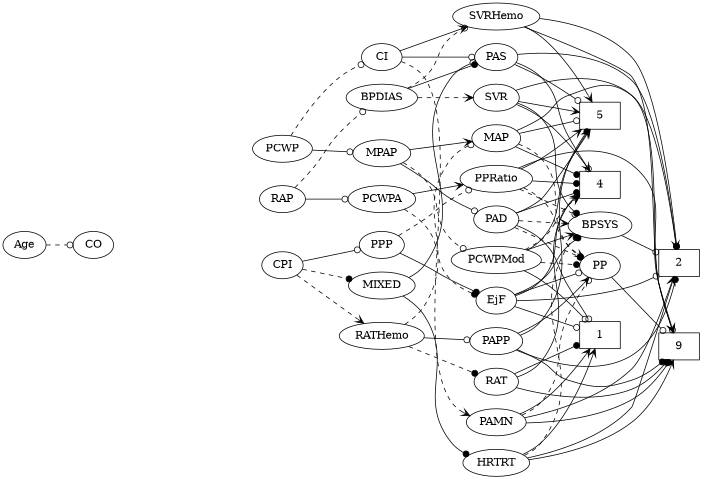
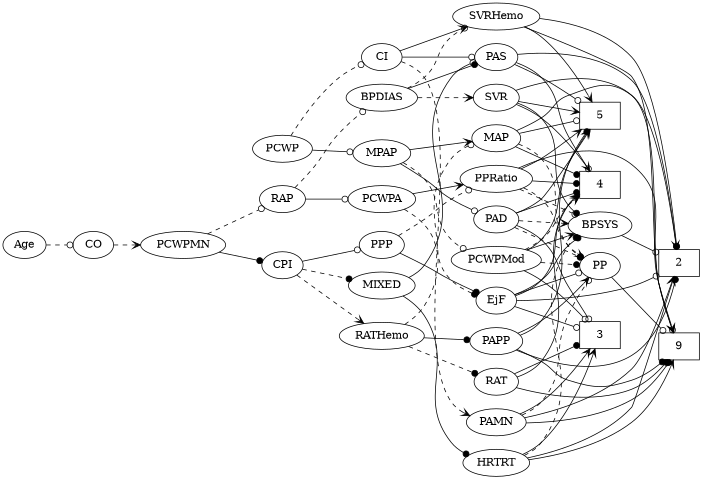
node "PCWPMN": added
node "1": label "1" -> "3"
edge "RATHemo" -> "PAPP": arrowhead odot -> dot
